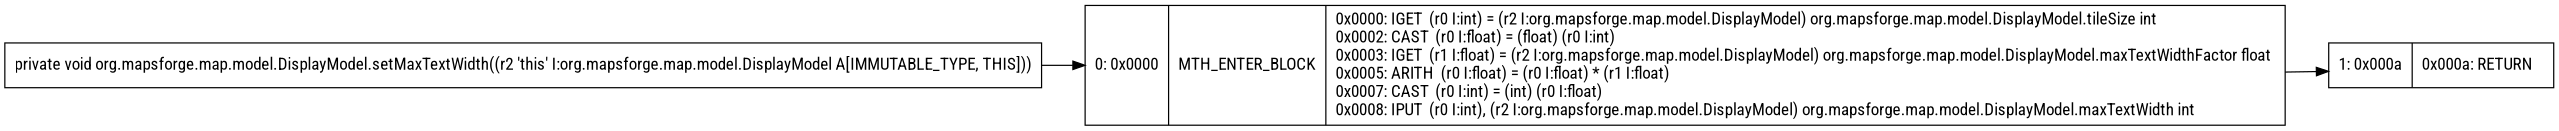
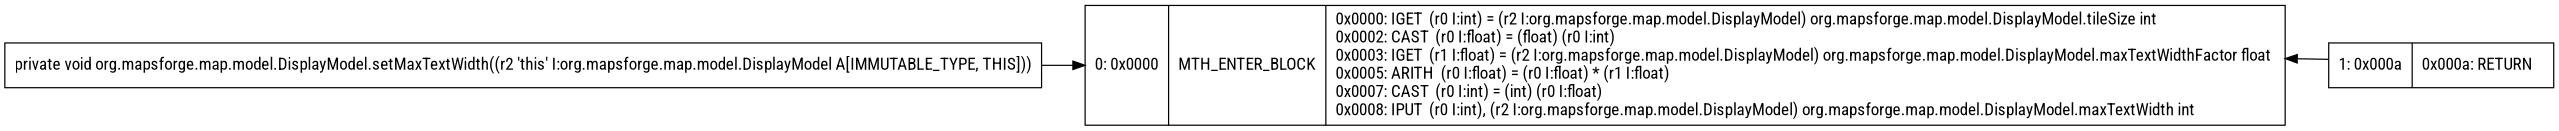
edge "0: 0x0000" -> "1: 0x000a": reversed
